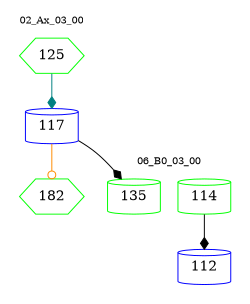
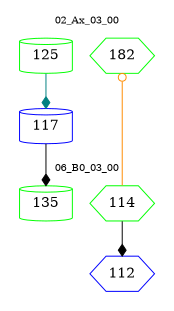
node "125": shape hexagon -> cylinder
edge "117" -> "182": now "114" -> "182"
node "114": shape cylinder -> hexagon
node "112": shape cylinder -> hexagon
